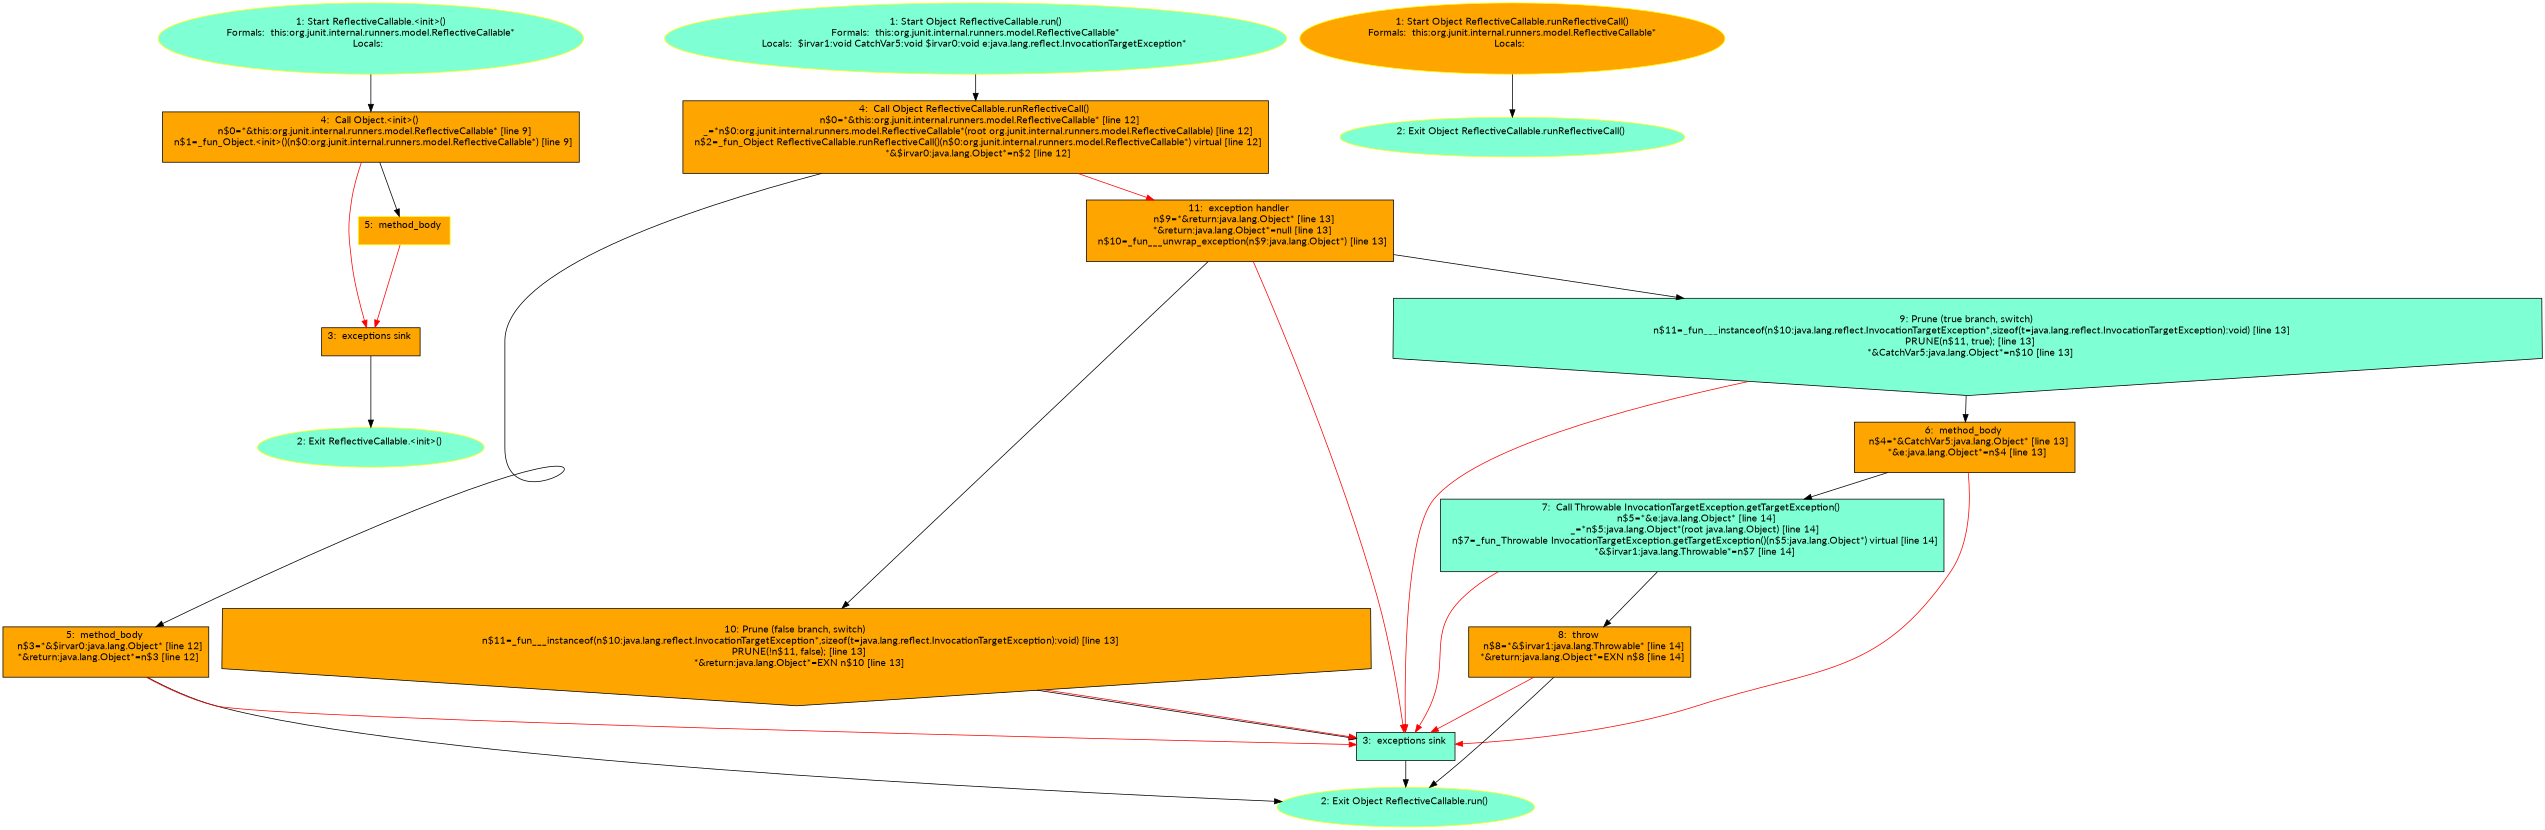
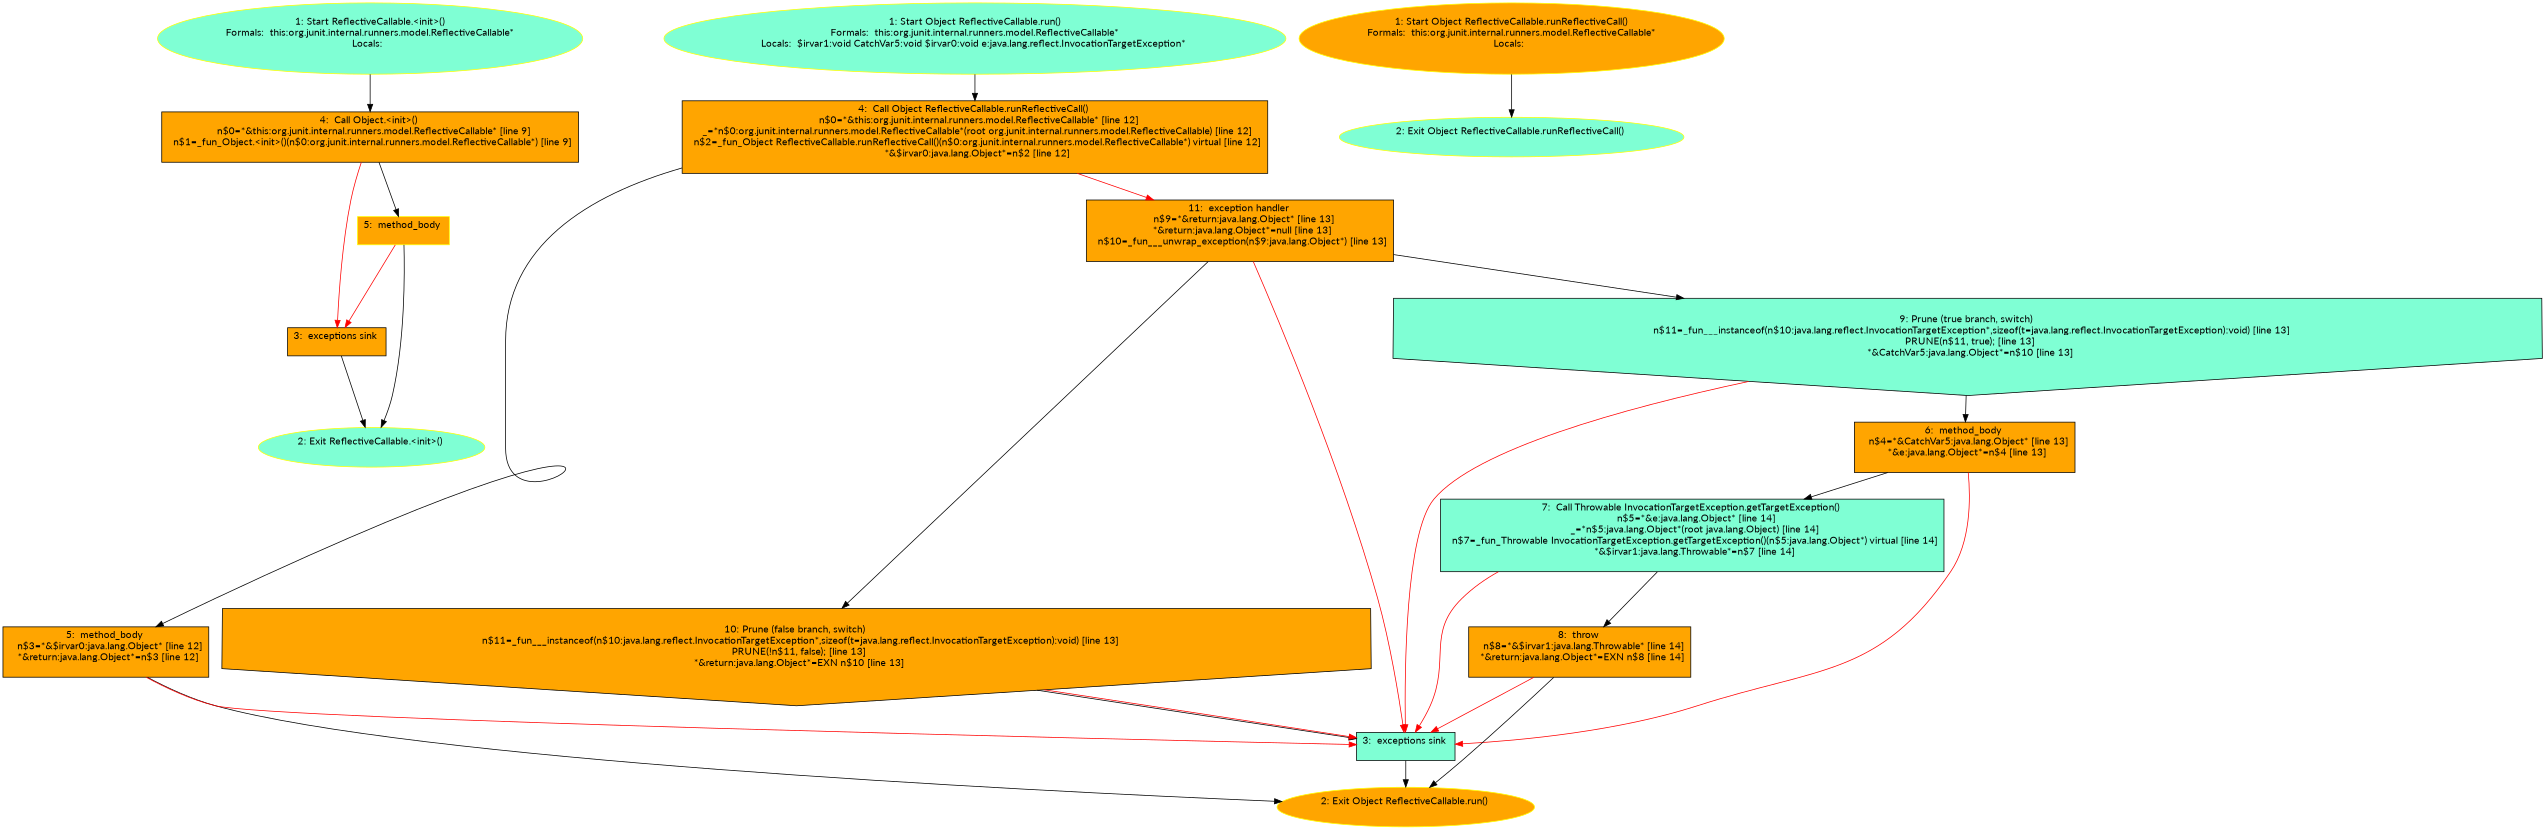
edge "5:  method_body" -> "2: Exit ReflectiveCallable.<init>()": added
node "2: Exit Object ReflectiveCallable.run()": fillcolor aquamarine -> orange
